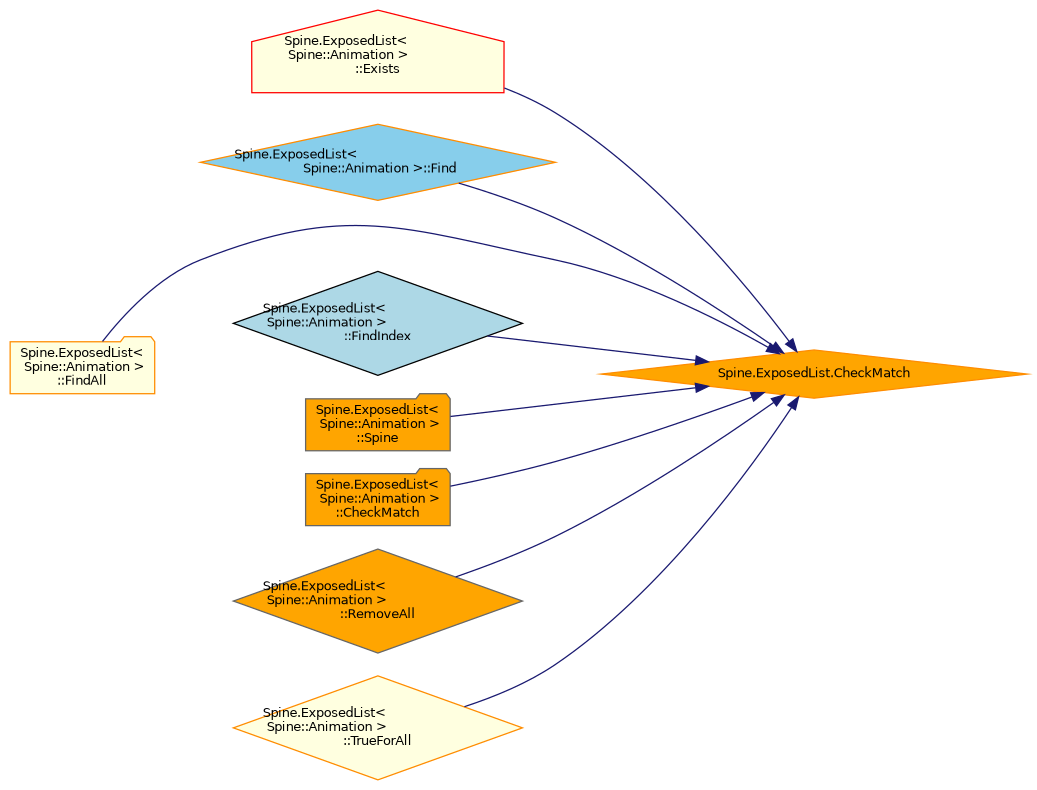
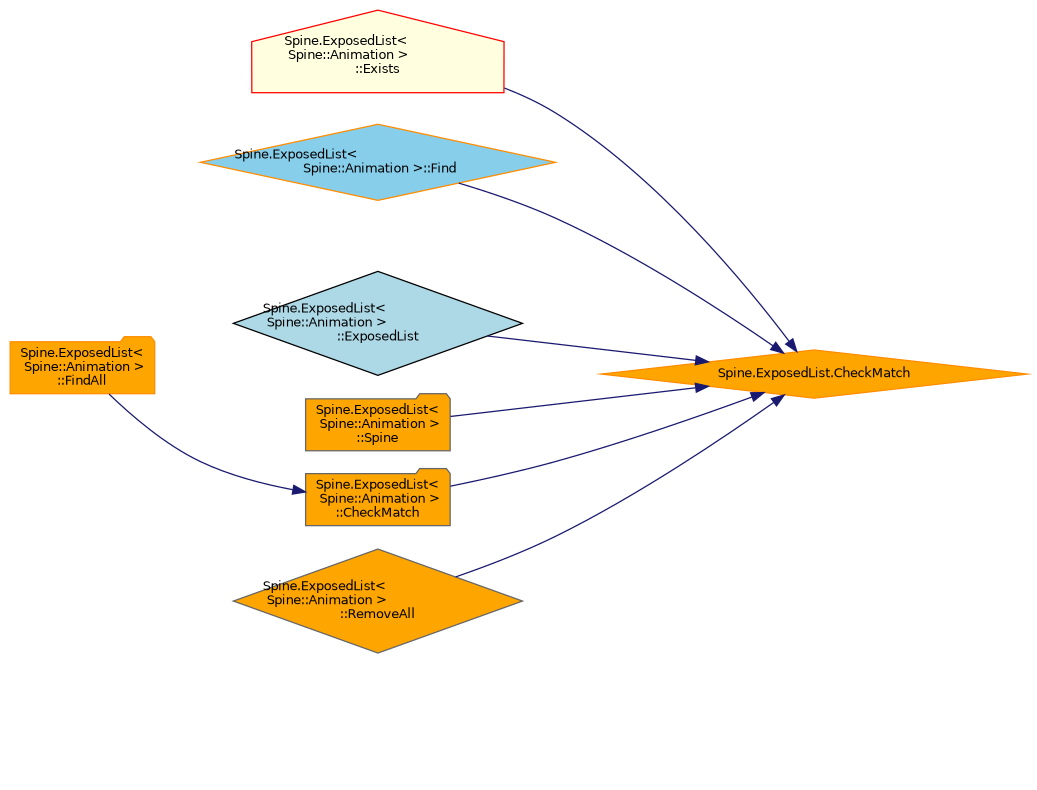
edge "Spine.ExposedList< Spine::Animation > ::FindAll" -> "Spine.ExposedList.CheckMatch": now "Spine.ExposedList< Spine::Animation > ::FindAll" -> "Spine.ExposedList< Spine::Animation > ::CheckMatch"
node "Spine.ExposedList< Spine::Animation > ::FindIndex": label "Spine.ExposedList< Spine::Animation > ::FindIndex" -> "Spine.ExposedList< Spine::Animation > ::ExposedList"
node "Spine.ExposedList< Spine::Animation > ::FindAll": fillcolor lightyellow -> orange
node "Spine.ExposedList< Spine::Animation > ::TrueForAll": removed
